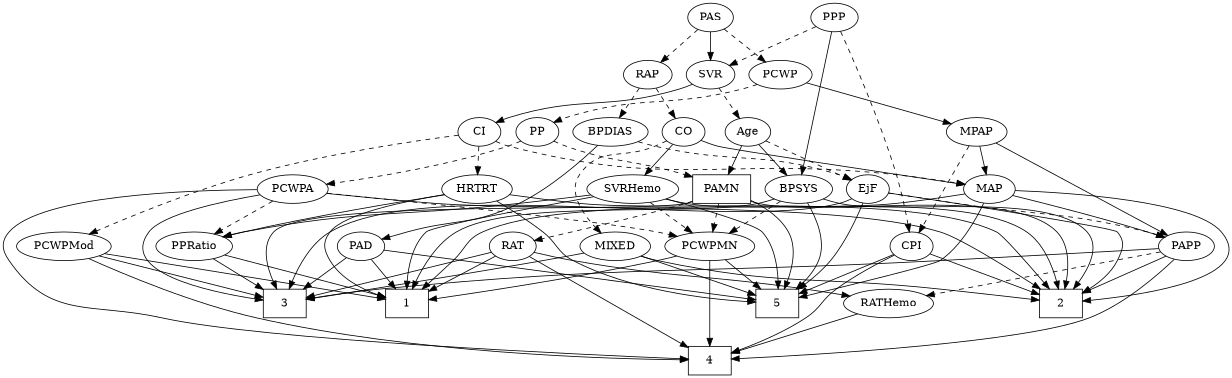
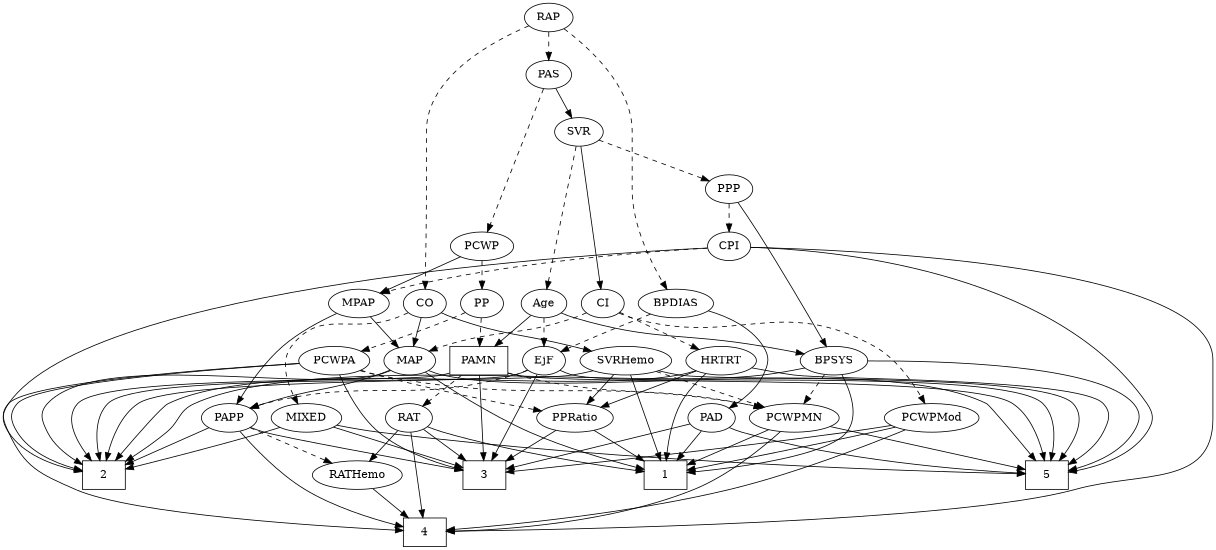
edge "PAS" -> "RAP": reversed
edge "PPP" -> "SVR": reversed
edge "MPAP" -> "CPI": reversed
